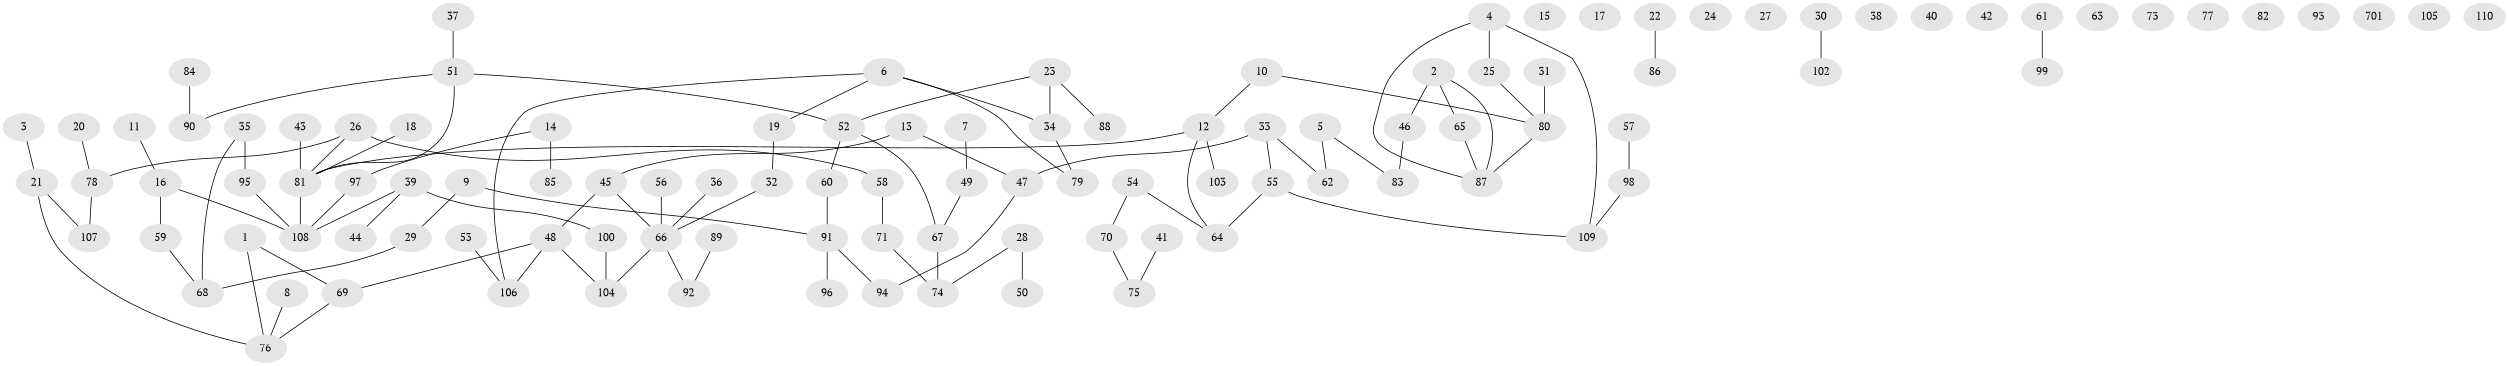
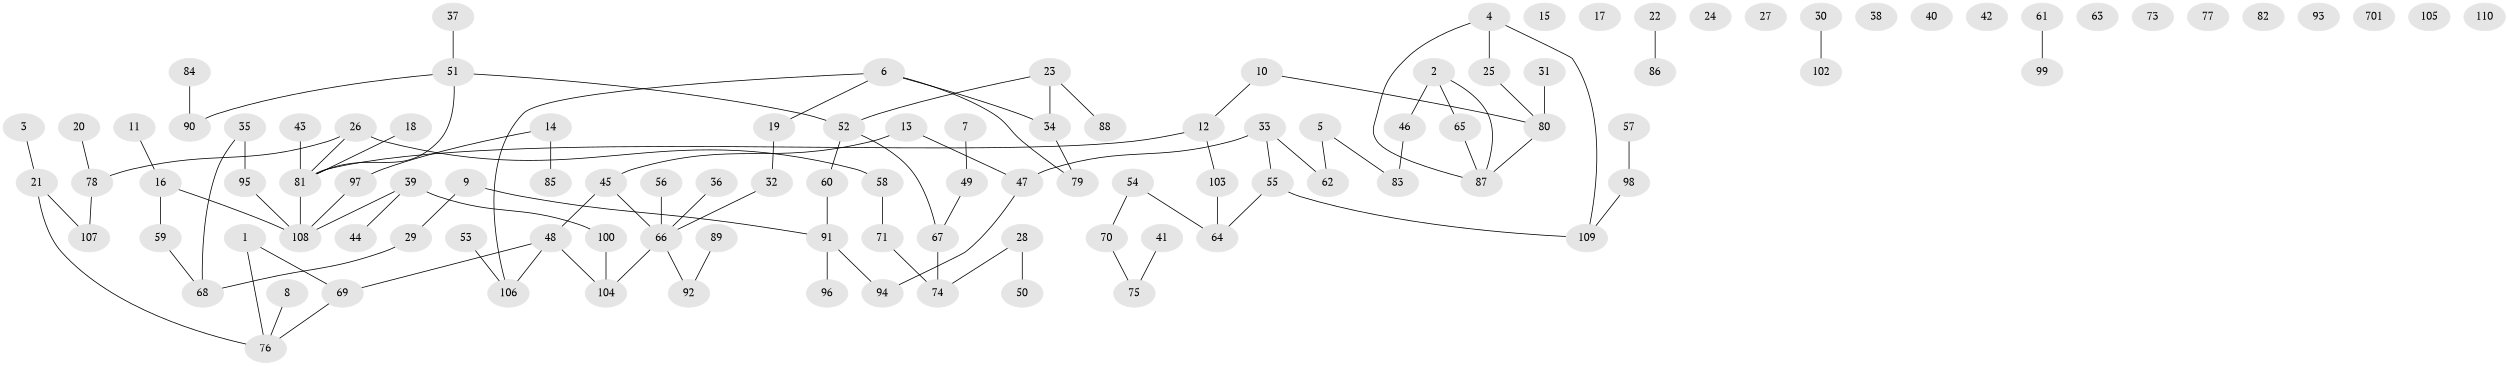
edge "12" -- "64": now "103" -- "64"
